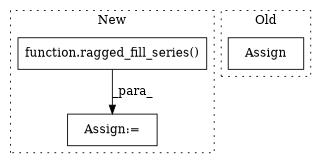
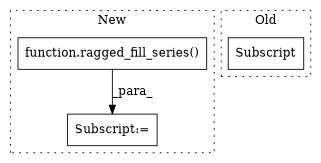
node "Assign": label "Assign" -> "Subscript"
node "Assign:=": label "Assign:=" -> "Subscript:="
